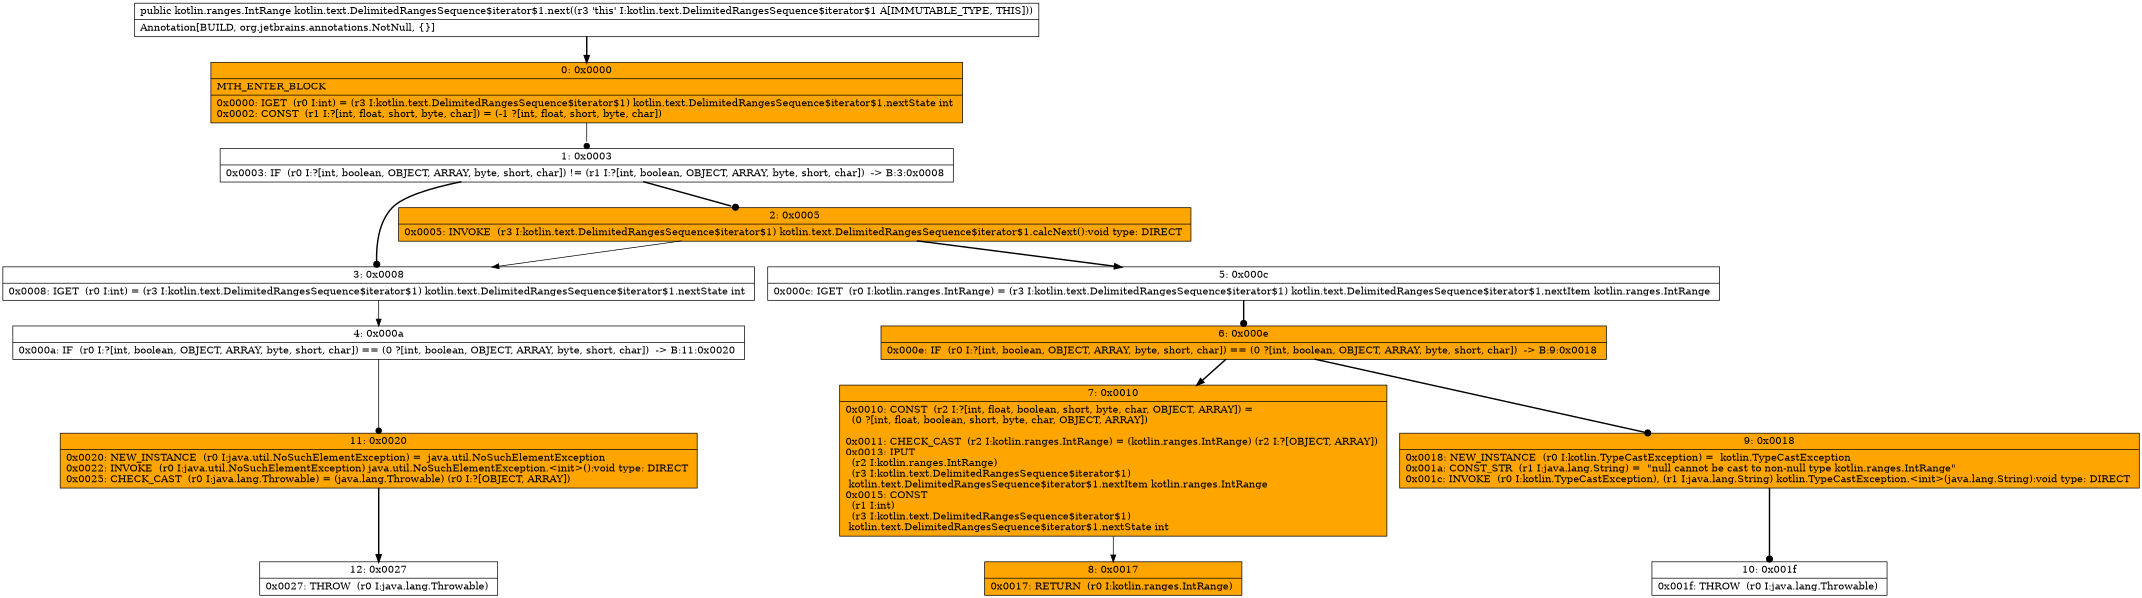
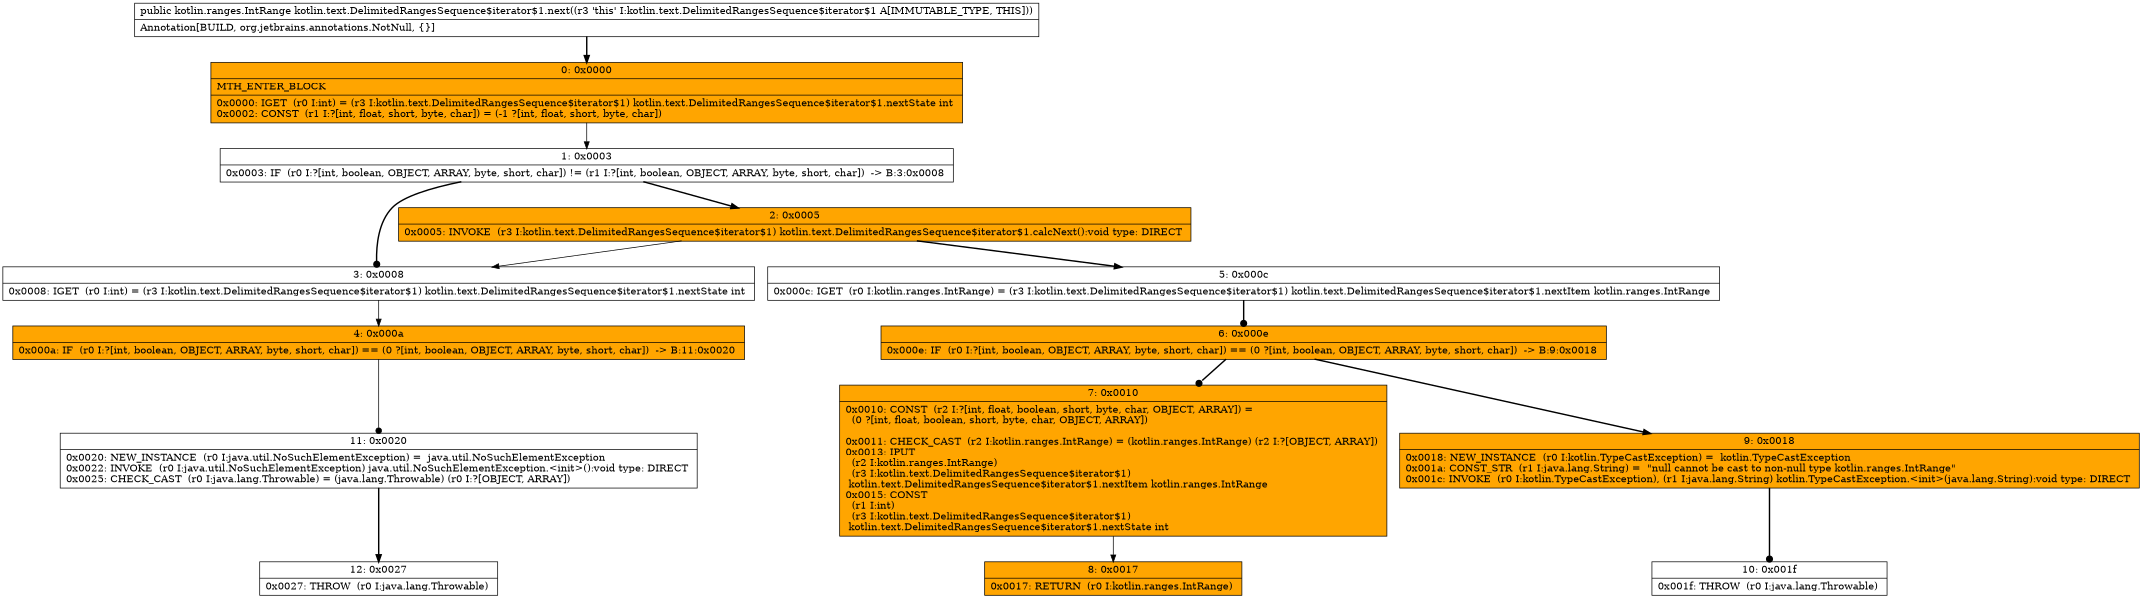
edge "0: 0x0000" -> "1: 0x0003": arrowhead dot -> normal
edge "1: 0x0003" -> "2: 0x0005": arrowhead dot -> normal
node "4: 0x000a": fillcolor white -> orange
edge "6: 0x000e" -> "7: 0x0010": arrowhead normal -> dot
edge "6: 0x000e" -> "9: 0x0018": arrowhead dot -> normal
node "11: 0x0020": fillcolor orange -> white
